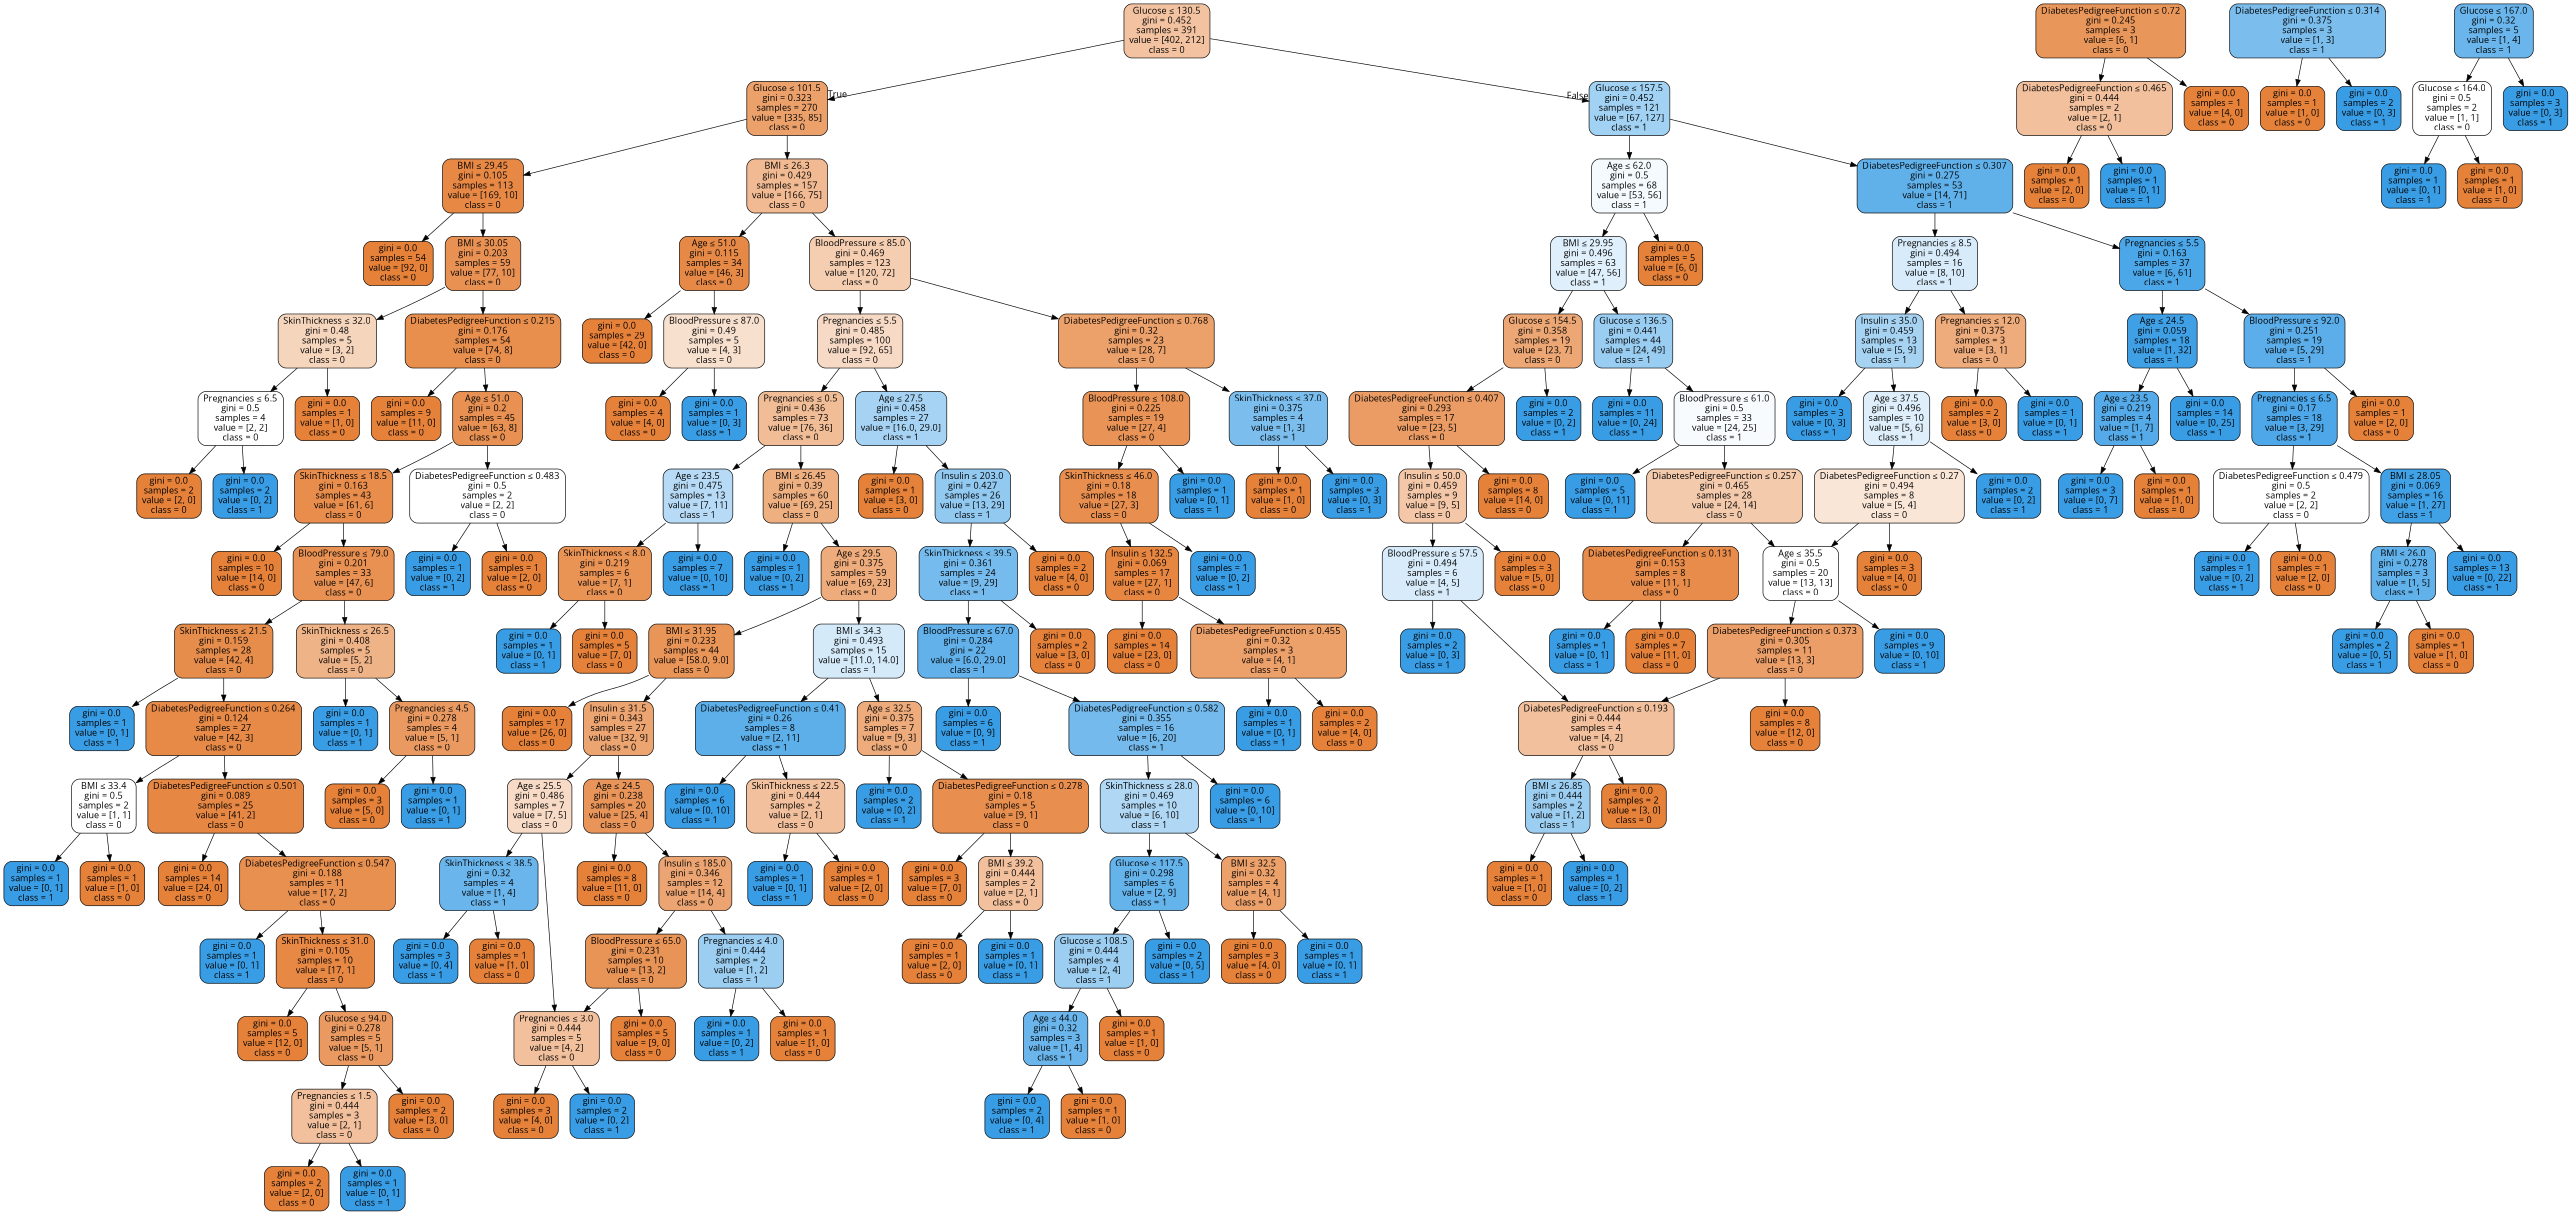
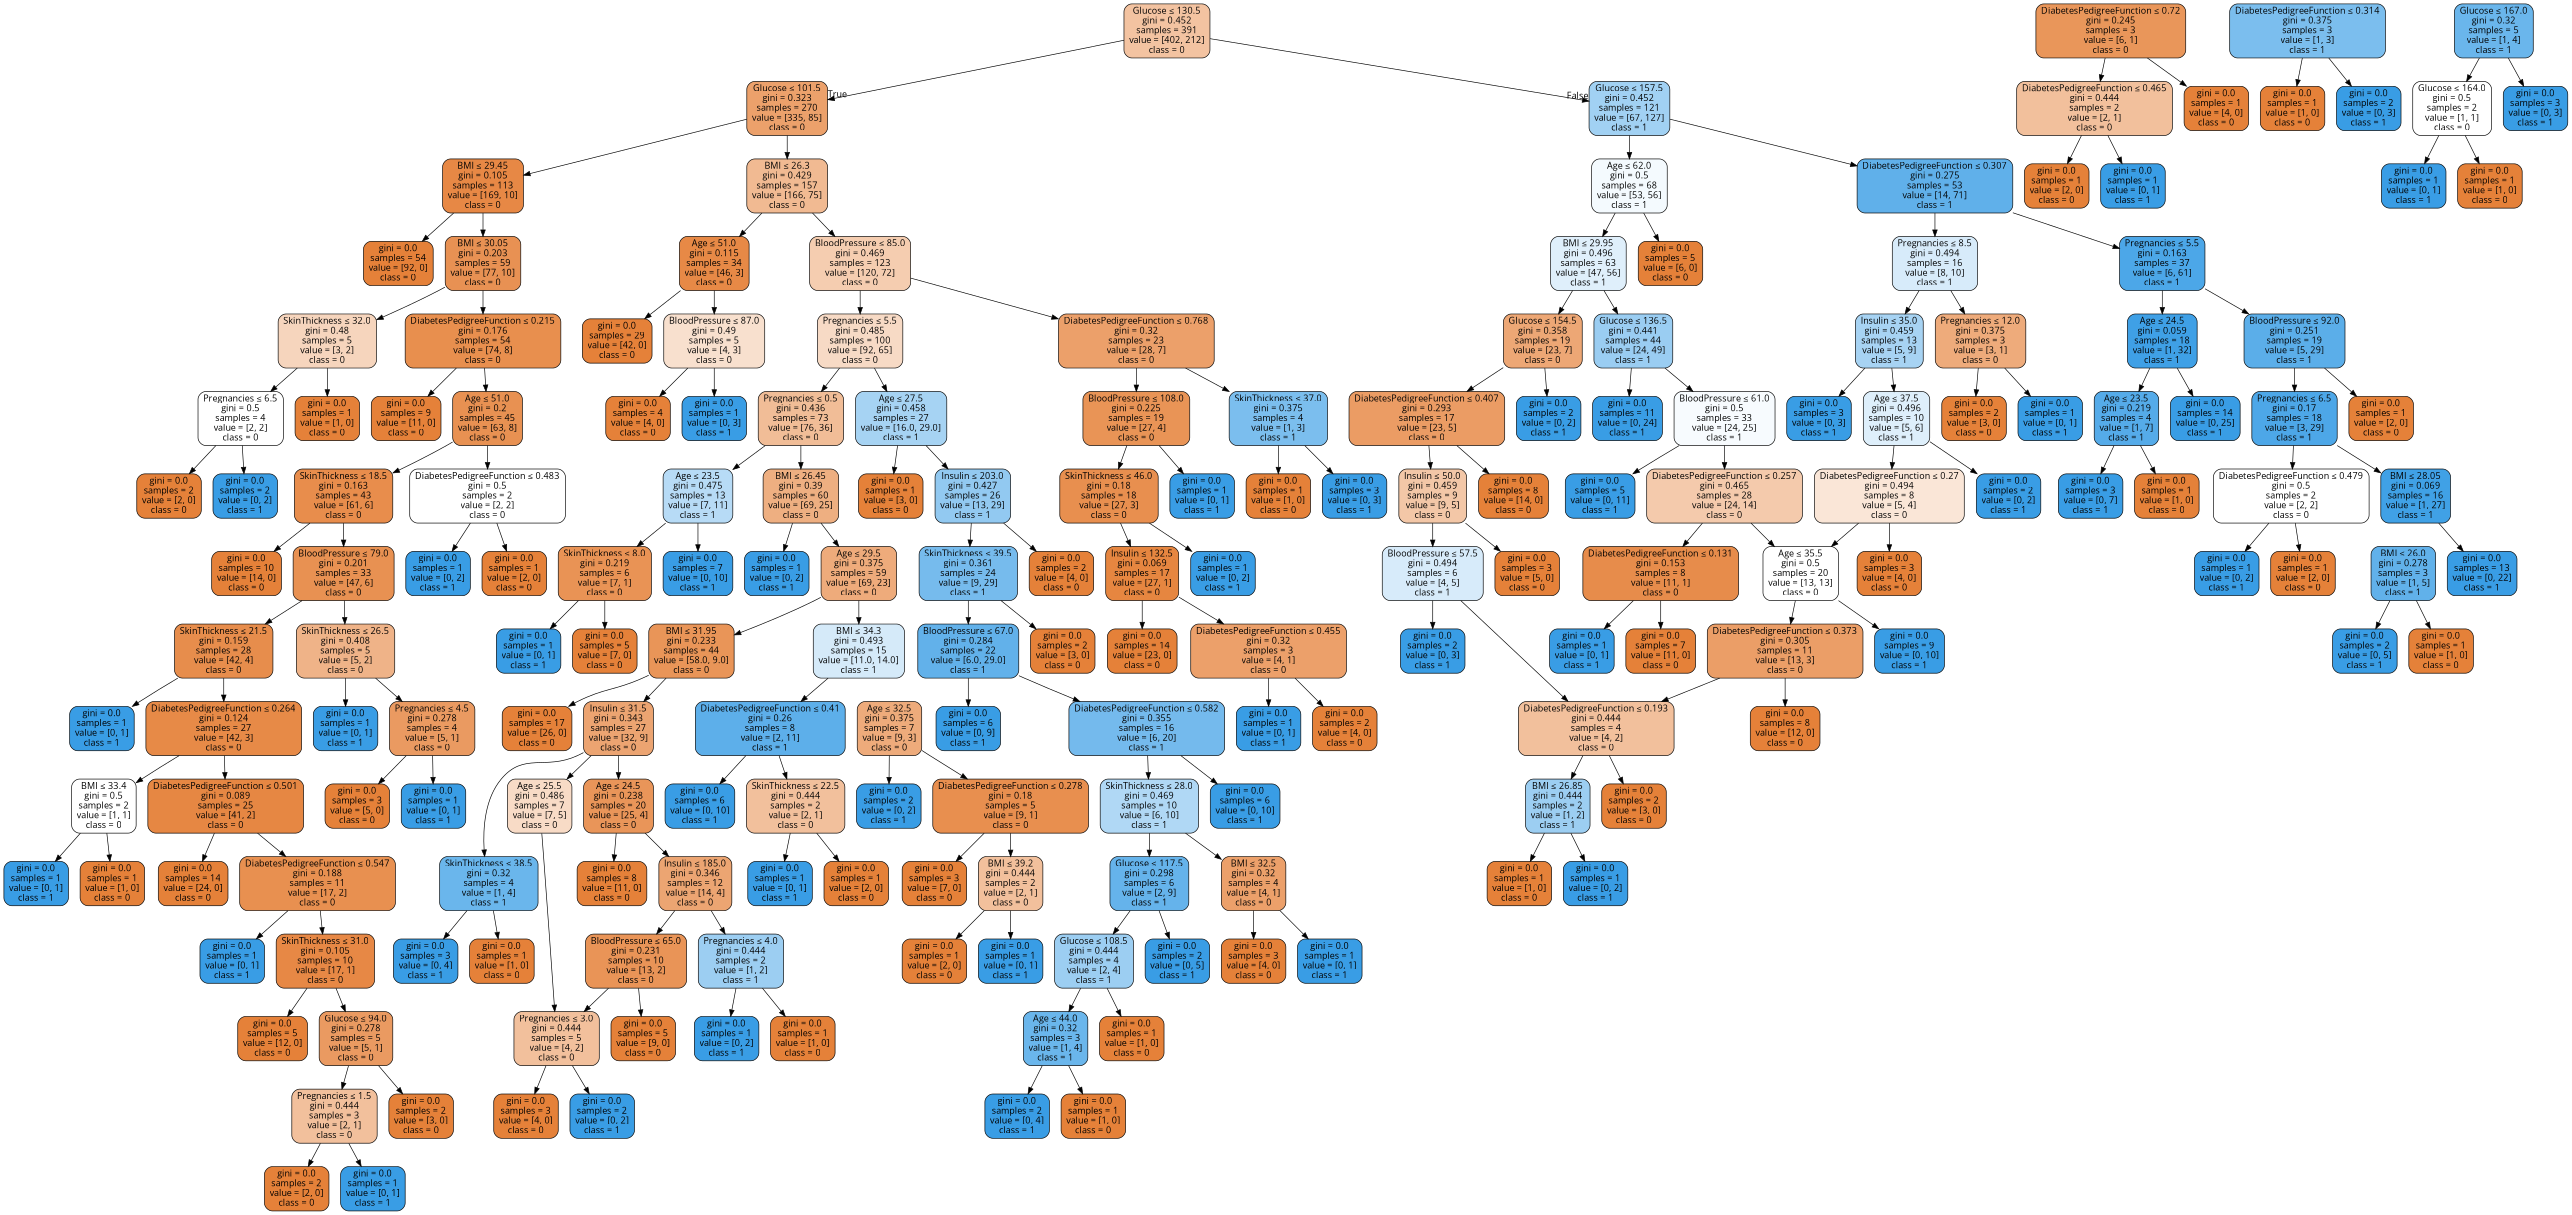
edge "BMI ≤ 28.05" -> "BMI ≤ 26.0": removed
node "BloodPressure ≤ 67.0": text "gini = 22" -> "samples = 22"
edge "BMI ≤ 34.3" -> "Age ≤ 32.5": removed
edge "Age ≤ 25.5" -> "SkinThickness ≤ 38.5": now "Insulin ≤ 31.5" -> "SkinThickness ≤ 38.5"
